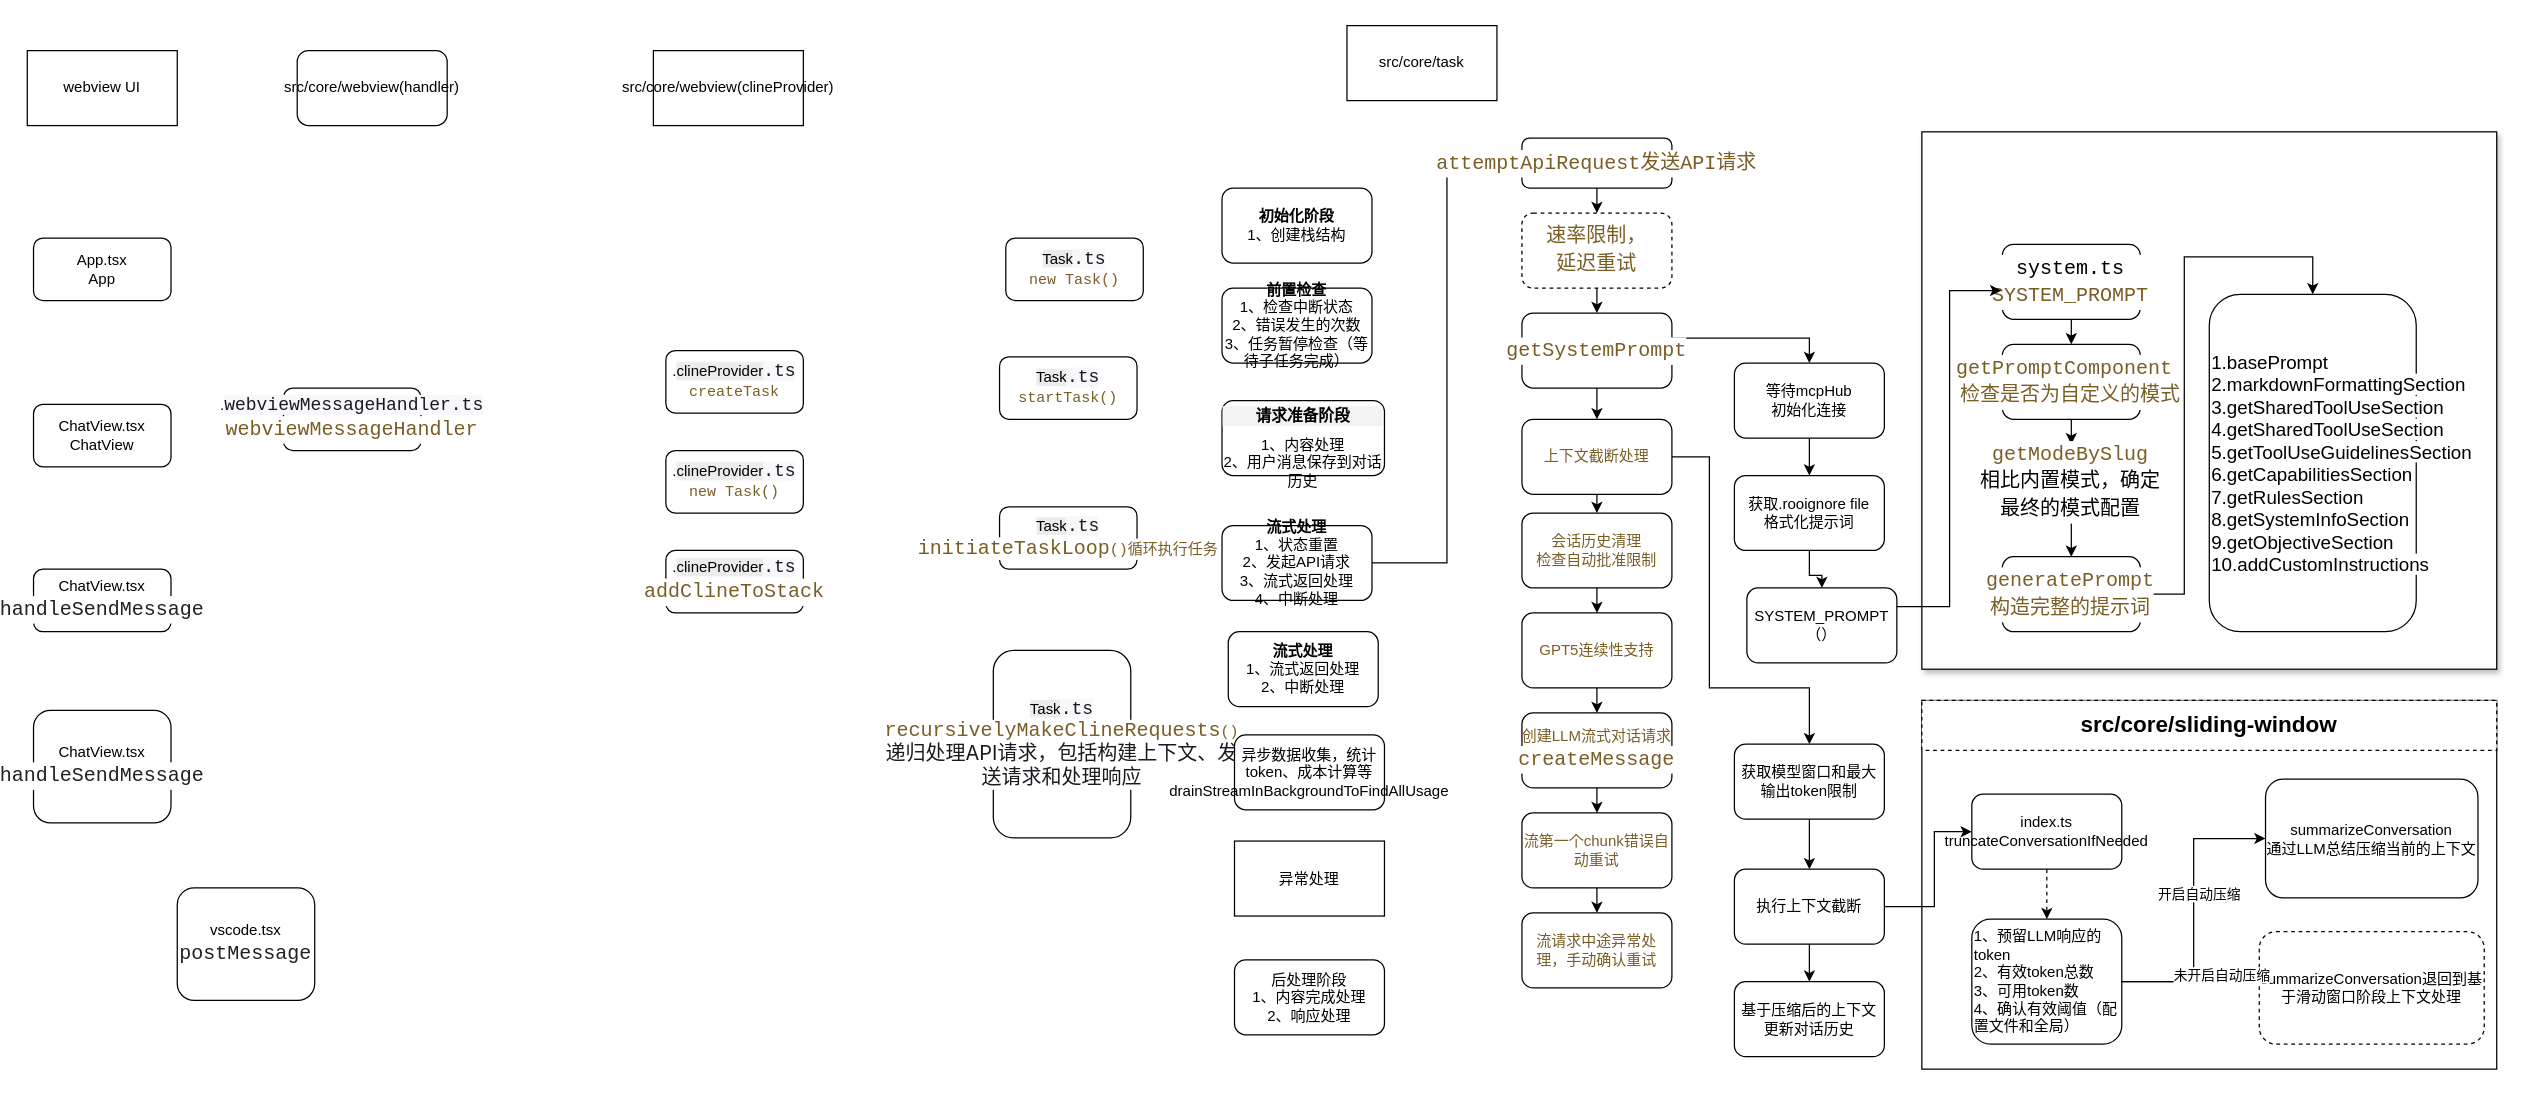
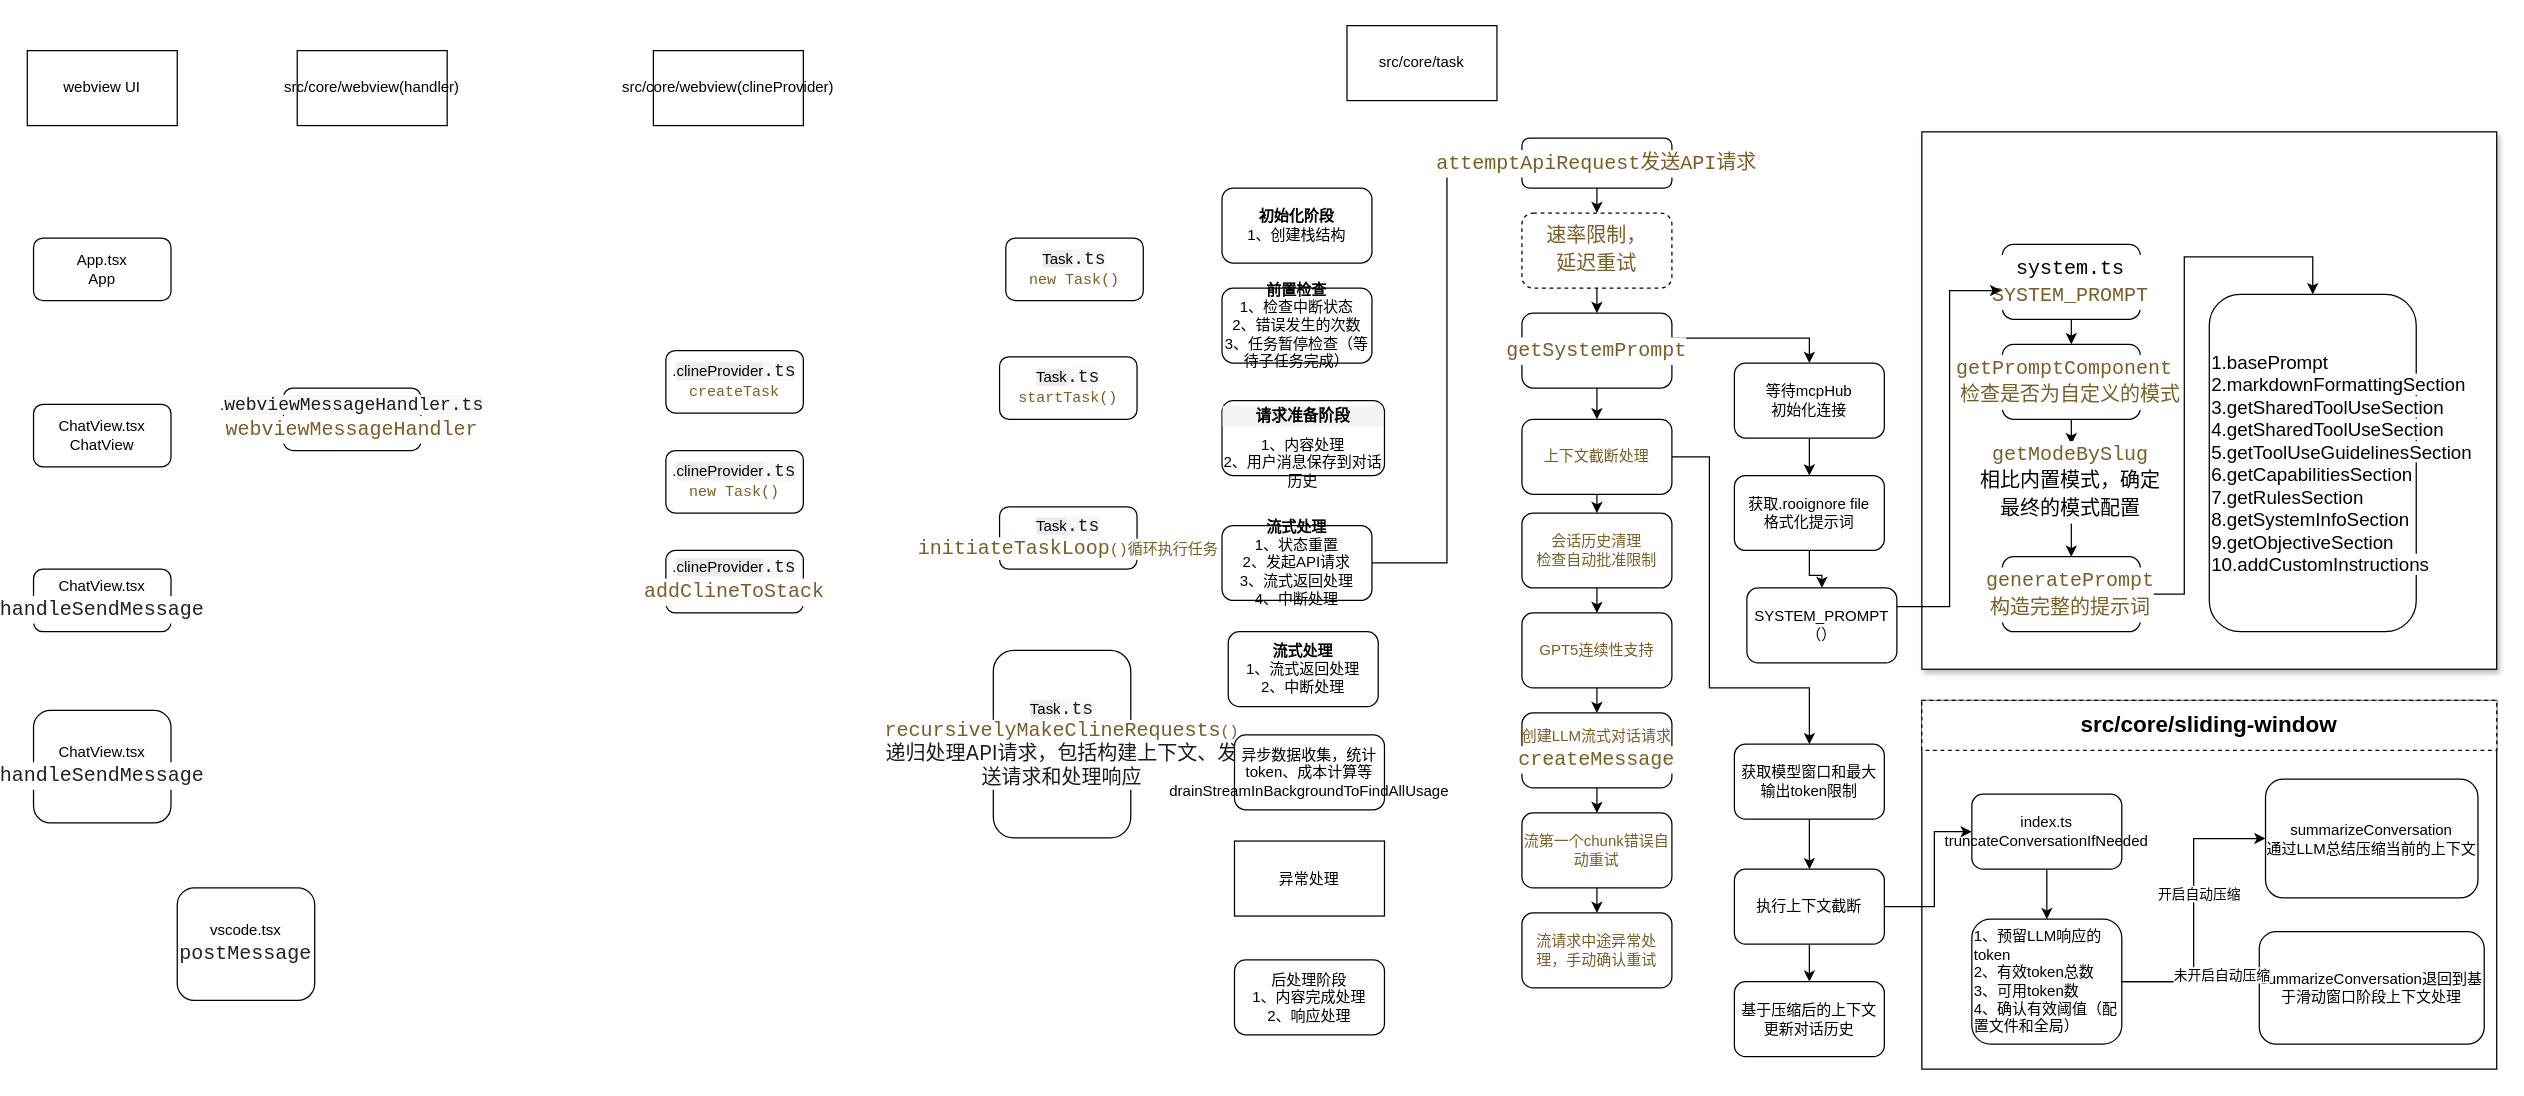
node "src/core/webview(handler)": shape rounded rectangle -> rectangle
edge "index.ts truncateConversationIfNeeded" -> "1、预留LLM响应的token 2、有效token总数 3、可用token数 4、确认有效阈值（配置文件和全局）": style dashed -> solid
node "summarizeConversation退回到基于滑动窗口阶段上下文处理": style dashed -> solid
